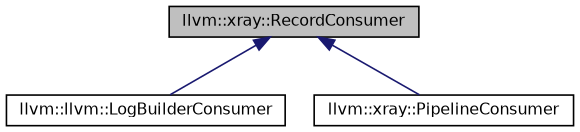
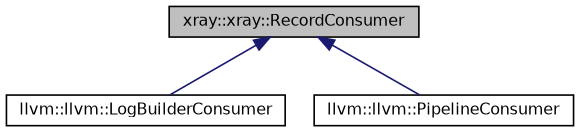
node "llvm::xray::RecordConsumer": label "llvm::xray::RecordConsumer" -> "xray::xray::RecordConsumer"
node "llvm::xray::PipelineConsumer": label "llvm::xray::PipelineConsumer" -> "llvm::llvm::PipelineConsumer"
